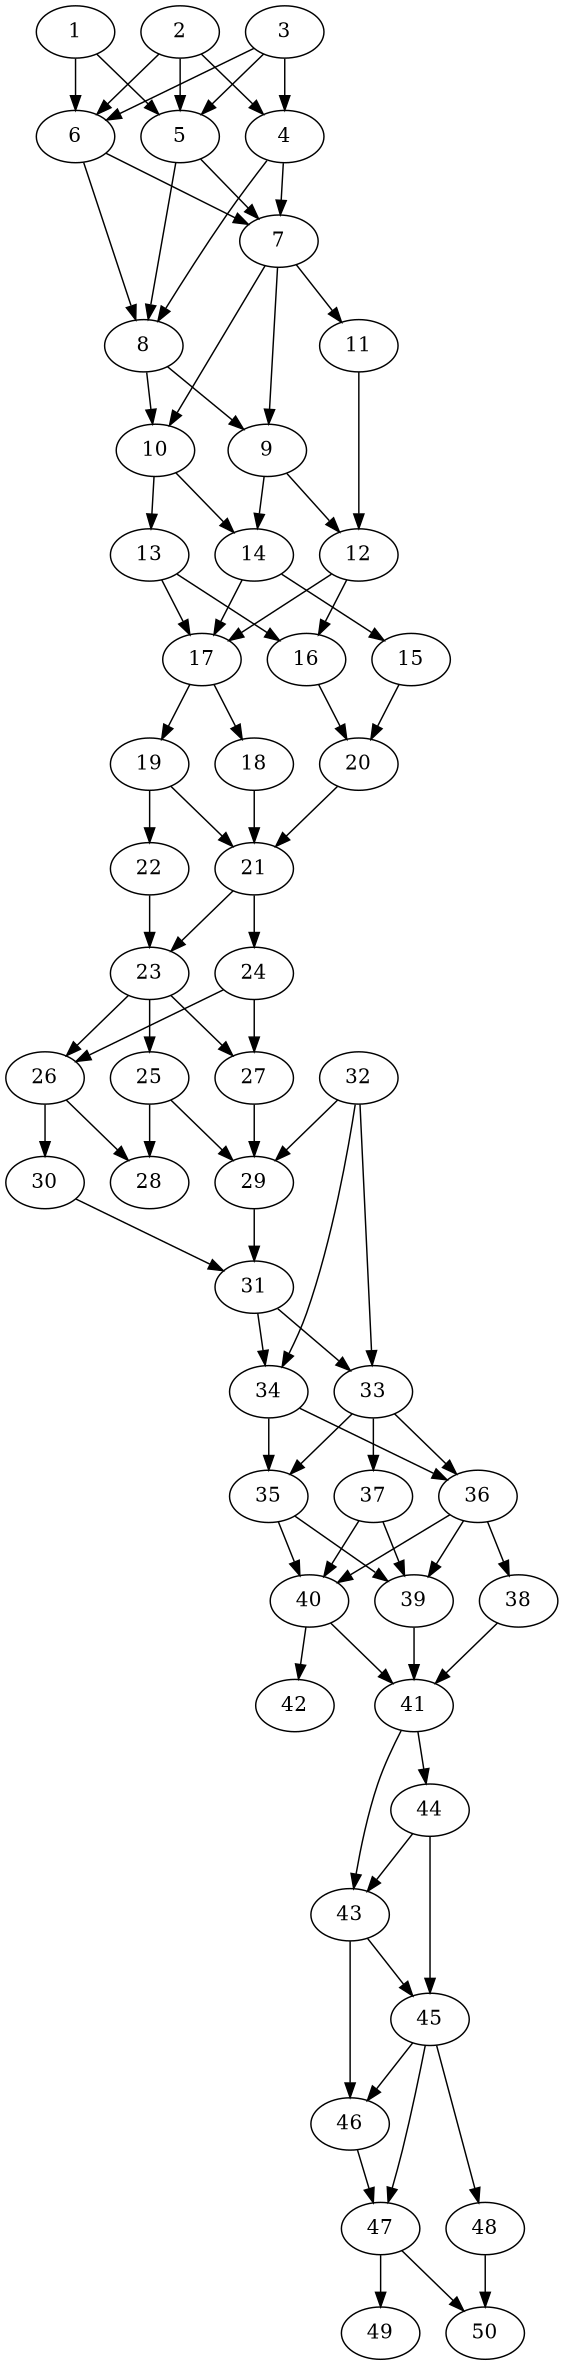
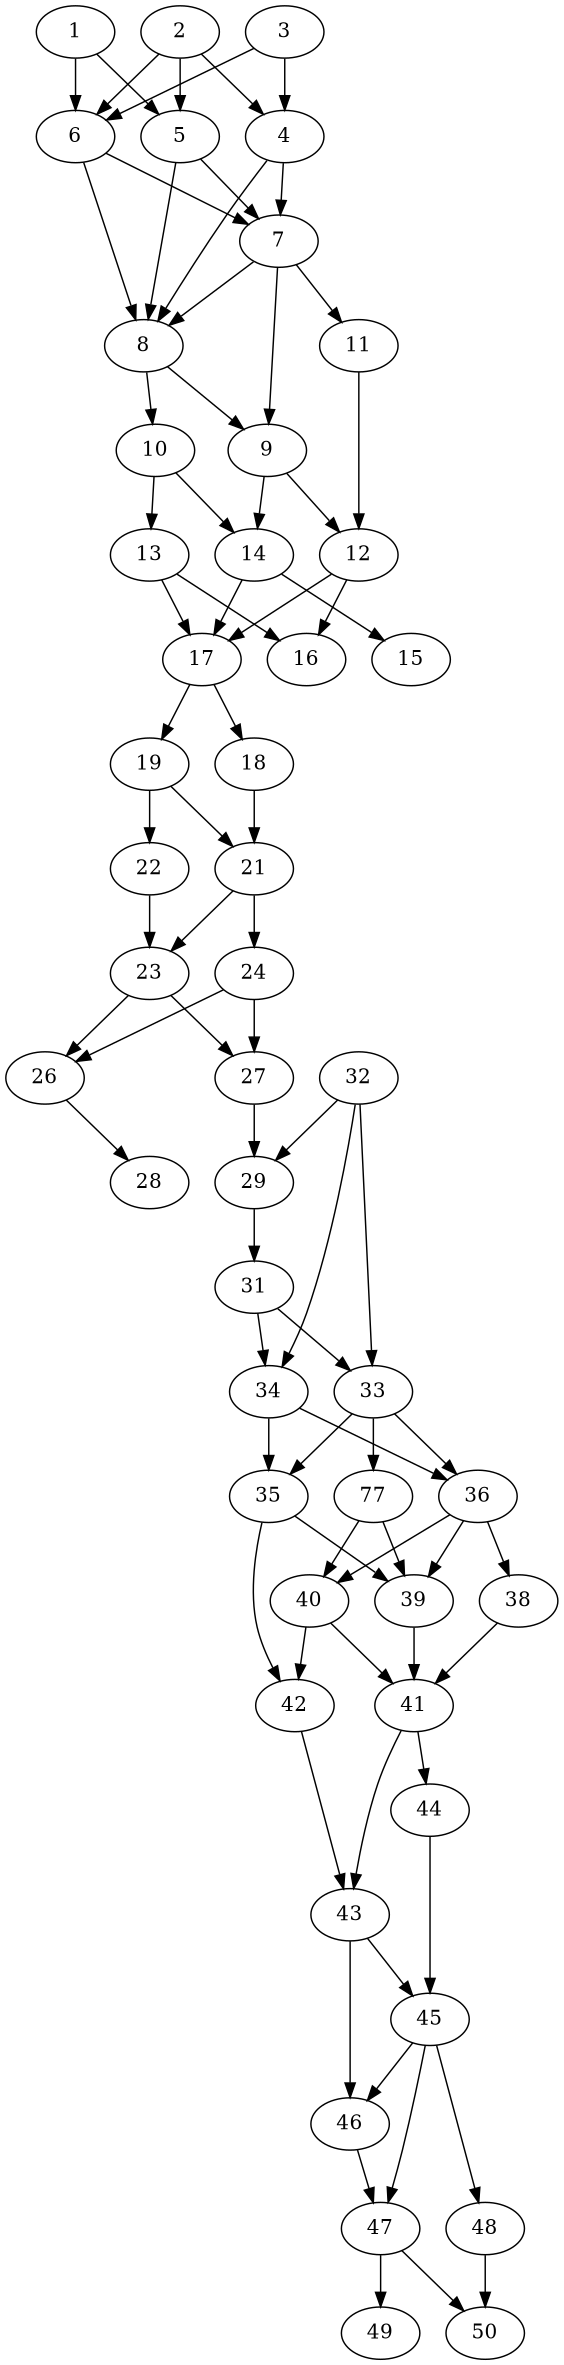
edge "3" -> "5": removed
edge "7" -> "10": now "7" -> "8"
node "20": removed
node "25": removed
node "30": removed
node "37": label "37" -> "77"
edge "35" -> "40": now "35" -> "42"
edge "44" -> "43": now "42" -> "43"
